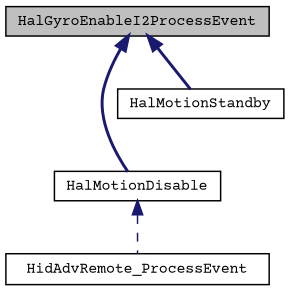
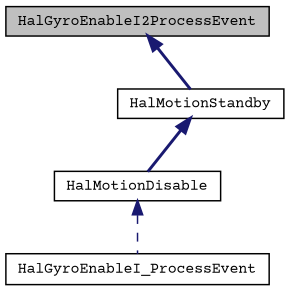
edge "HalMotionDisable" -> "HalGyroEnableI2ProcessEvent": now "HalMotionDisable" -> "HalMotionStandby"
node "HidAdvRemote_ProcessEvent": label "HidAdvRemote_ProcessEvent" -> "HalGyroEnableI_ProcessEvent"
